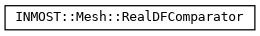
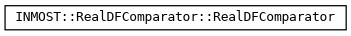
node "INMOST::Mesh::RealDFComparator": label "INMOST::Mesh::RealDFComparator" -> "INMOST::RealDFComparator::RealDFComparator"
